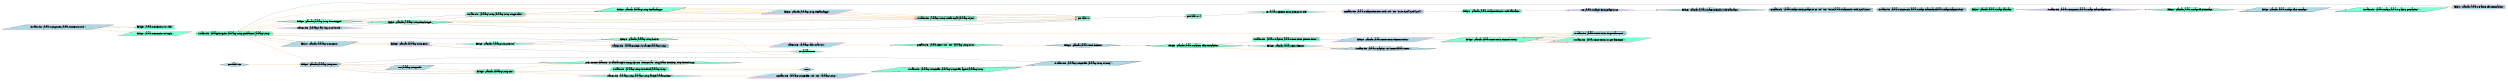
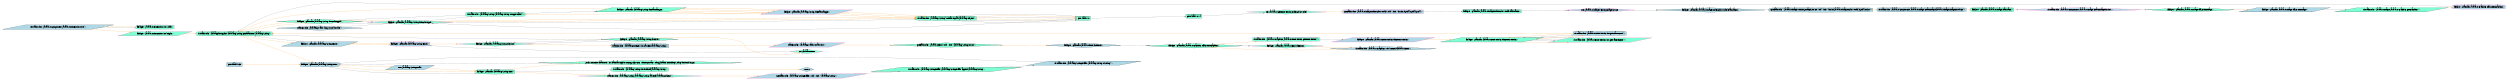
node "fieldget <plasmax: java.lang.String theColorType>": color black -> deeppink
node "staticinvoke <java.lang.Math: long round(double)>": color deeppink -> black
node "goto load.i i130": shape diamond -> cylinder
